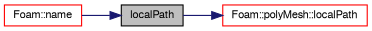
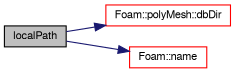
edge "Foam::name" -> "localPath": reversed
node "Foam::polyMesh::localPath": label "Foam::polyMesh::localPath" -> "Foam::polyMesh::dbDir"
